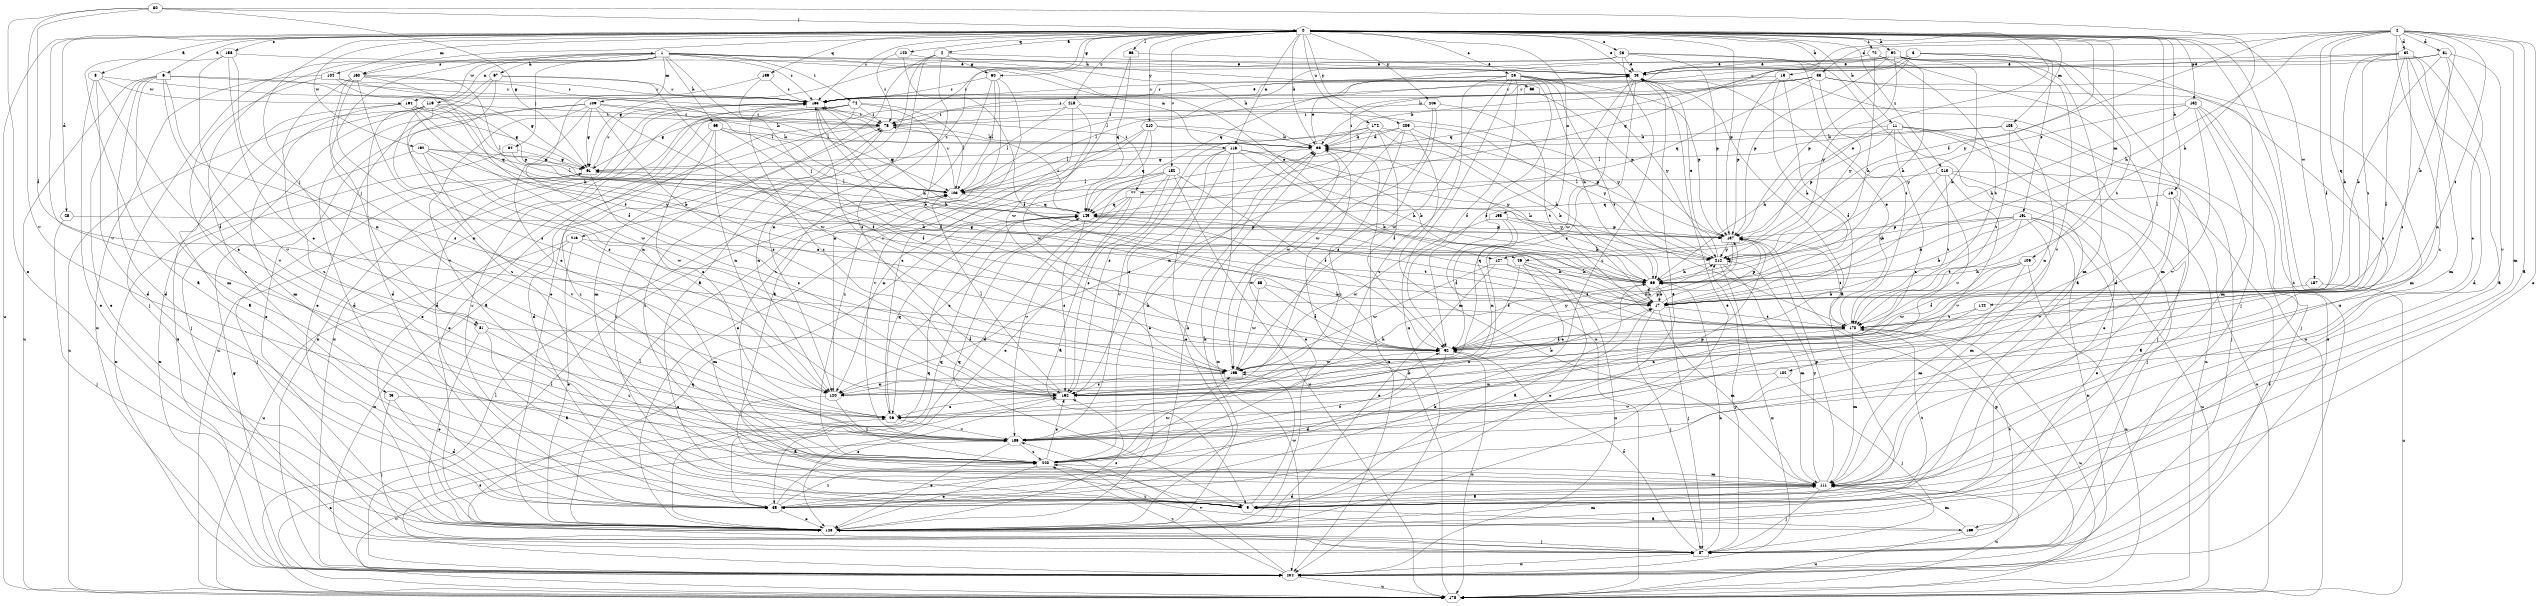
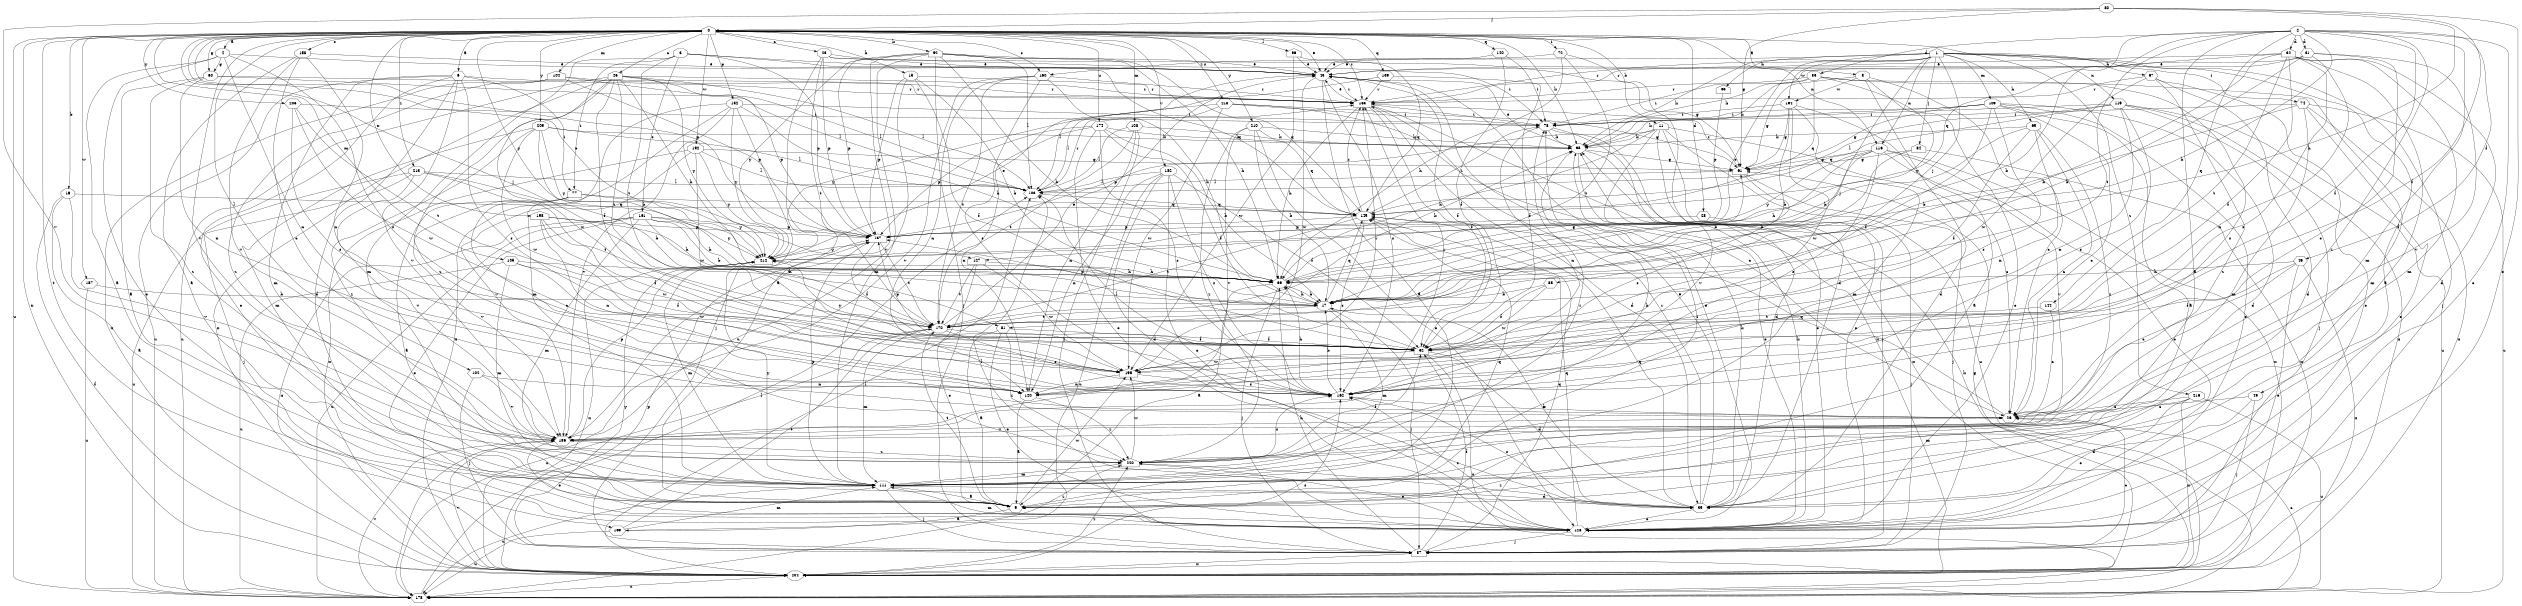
node "6": shape house -> hexagon
edge "74" -> "103": removed, label "l"
edge "209" -> "95": label "d" -> "k"
edge "216" -> "46": now "216" -> "26"
edge "23" -> "220": removed, label "z"
edge "160" -> "220": removed, label "z"
edge "87" -> "26": added, label "c"
